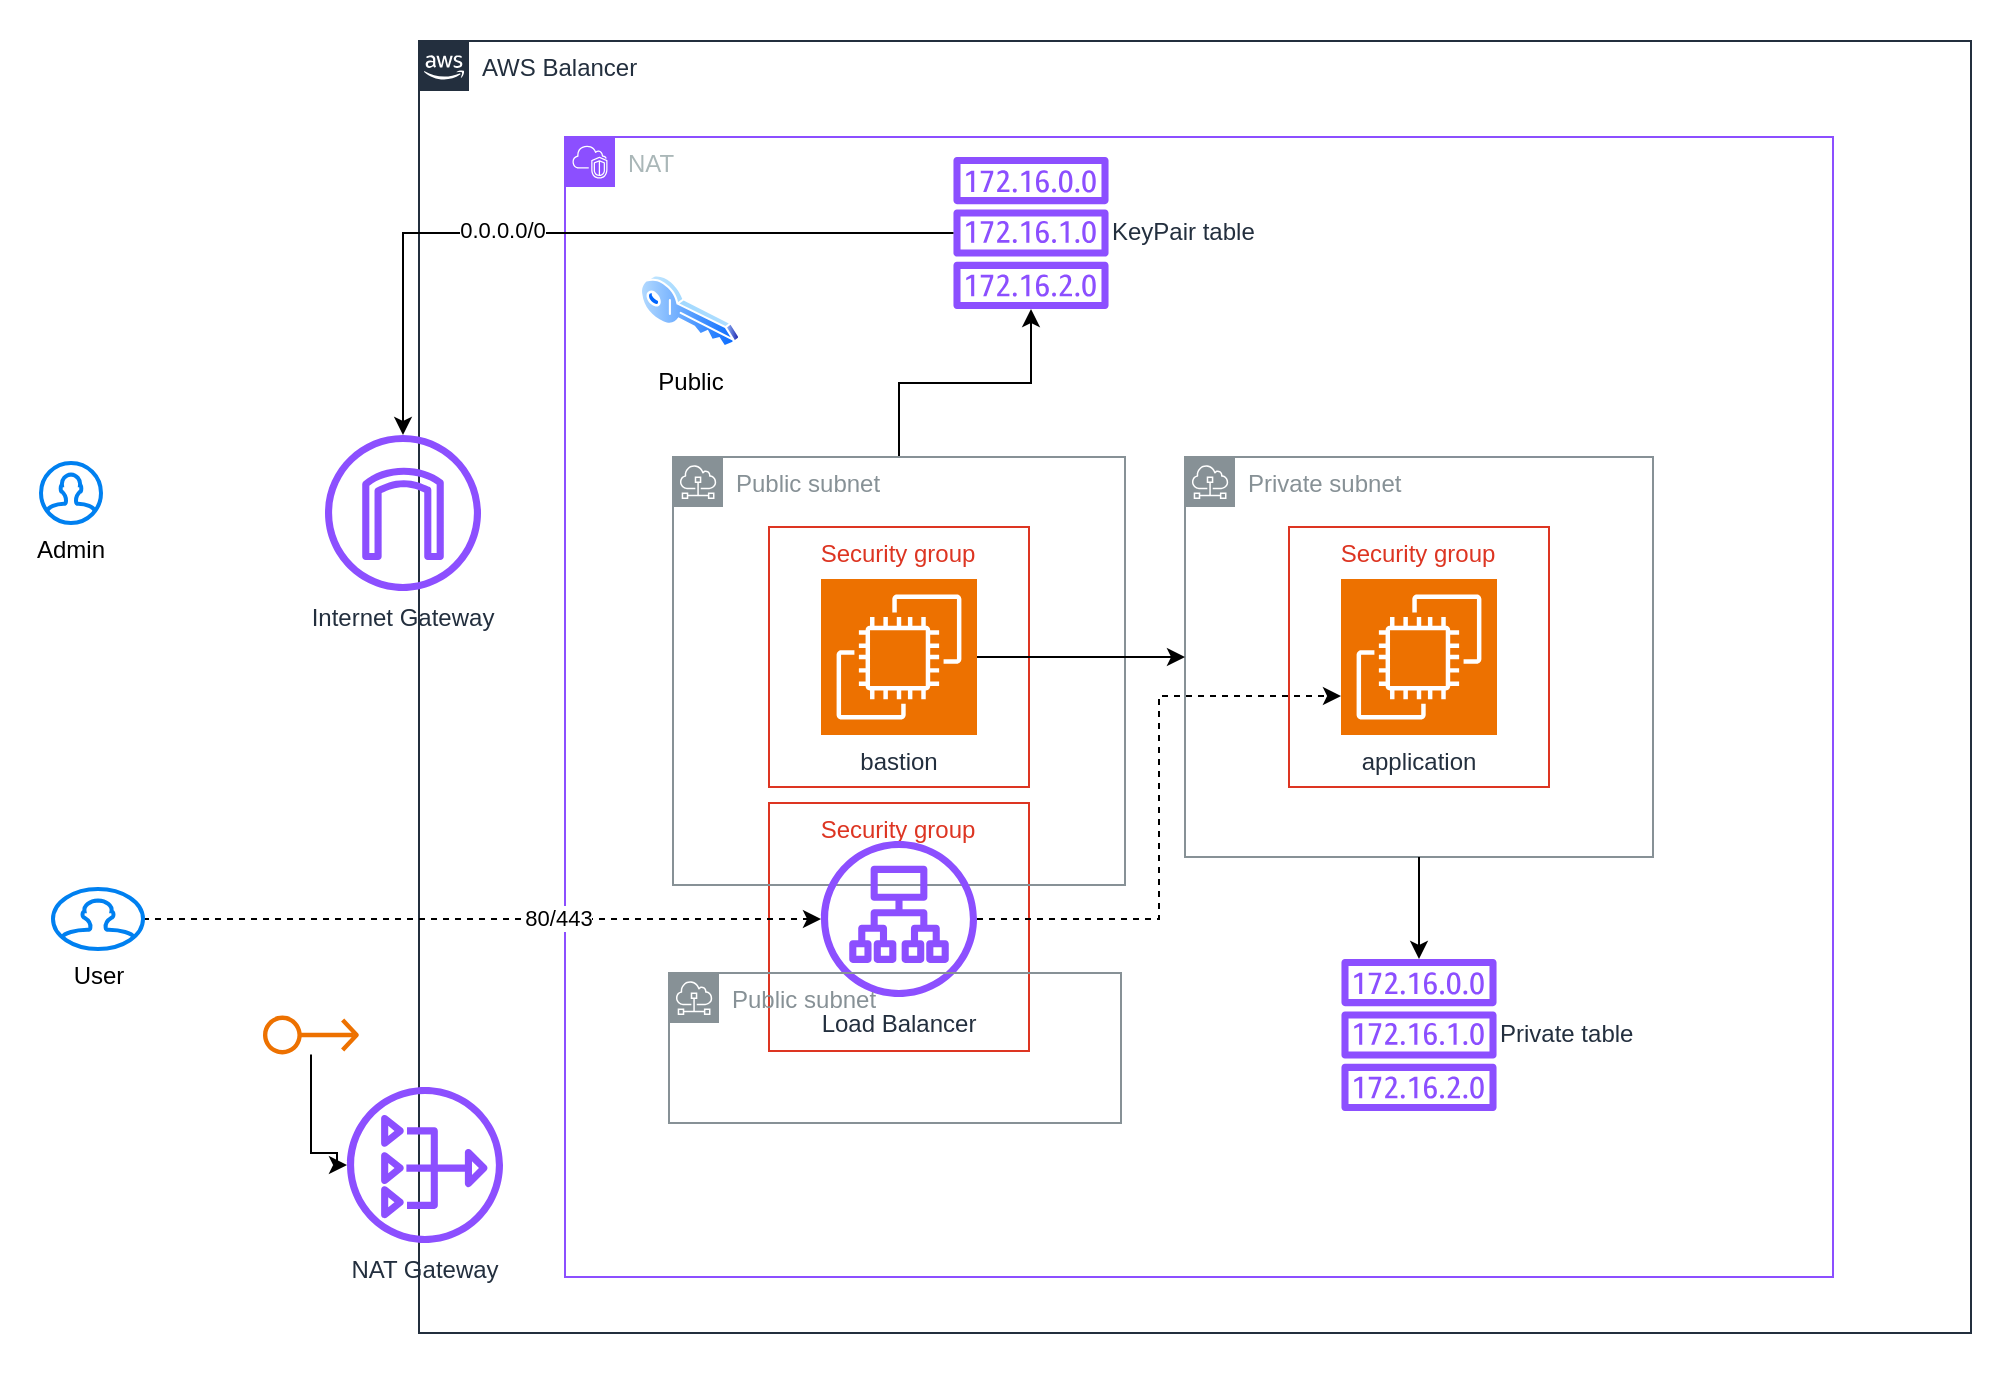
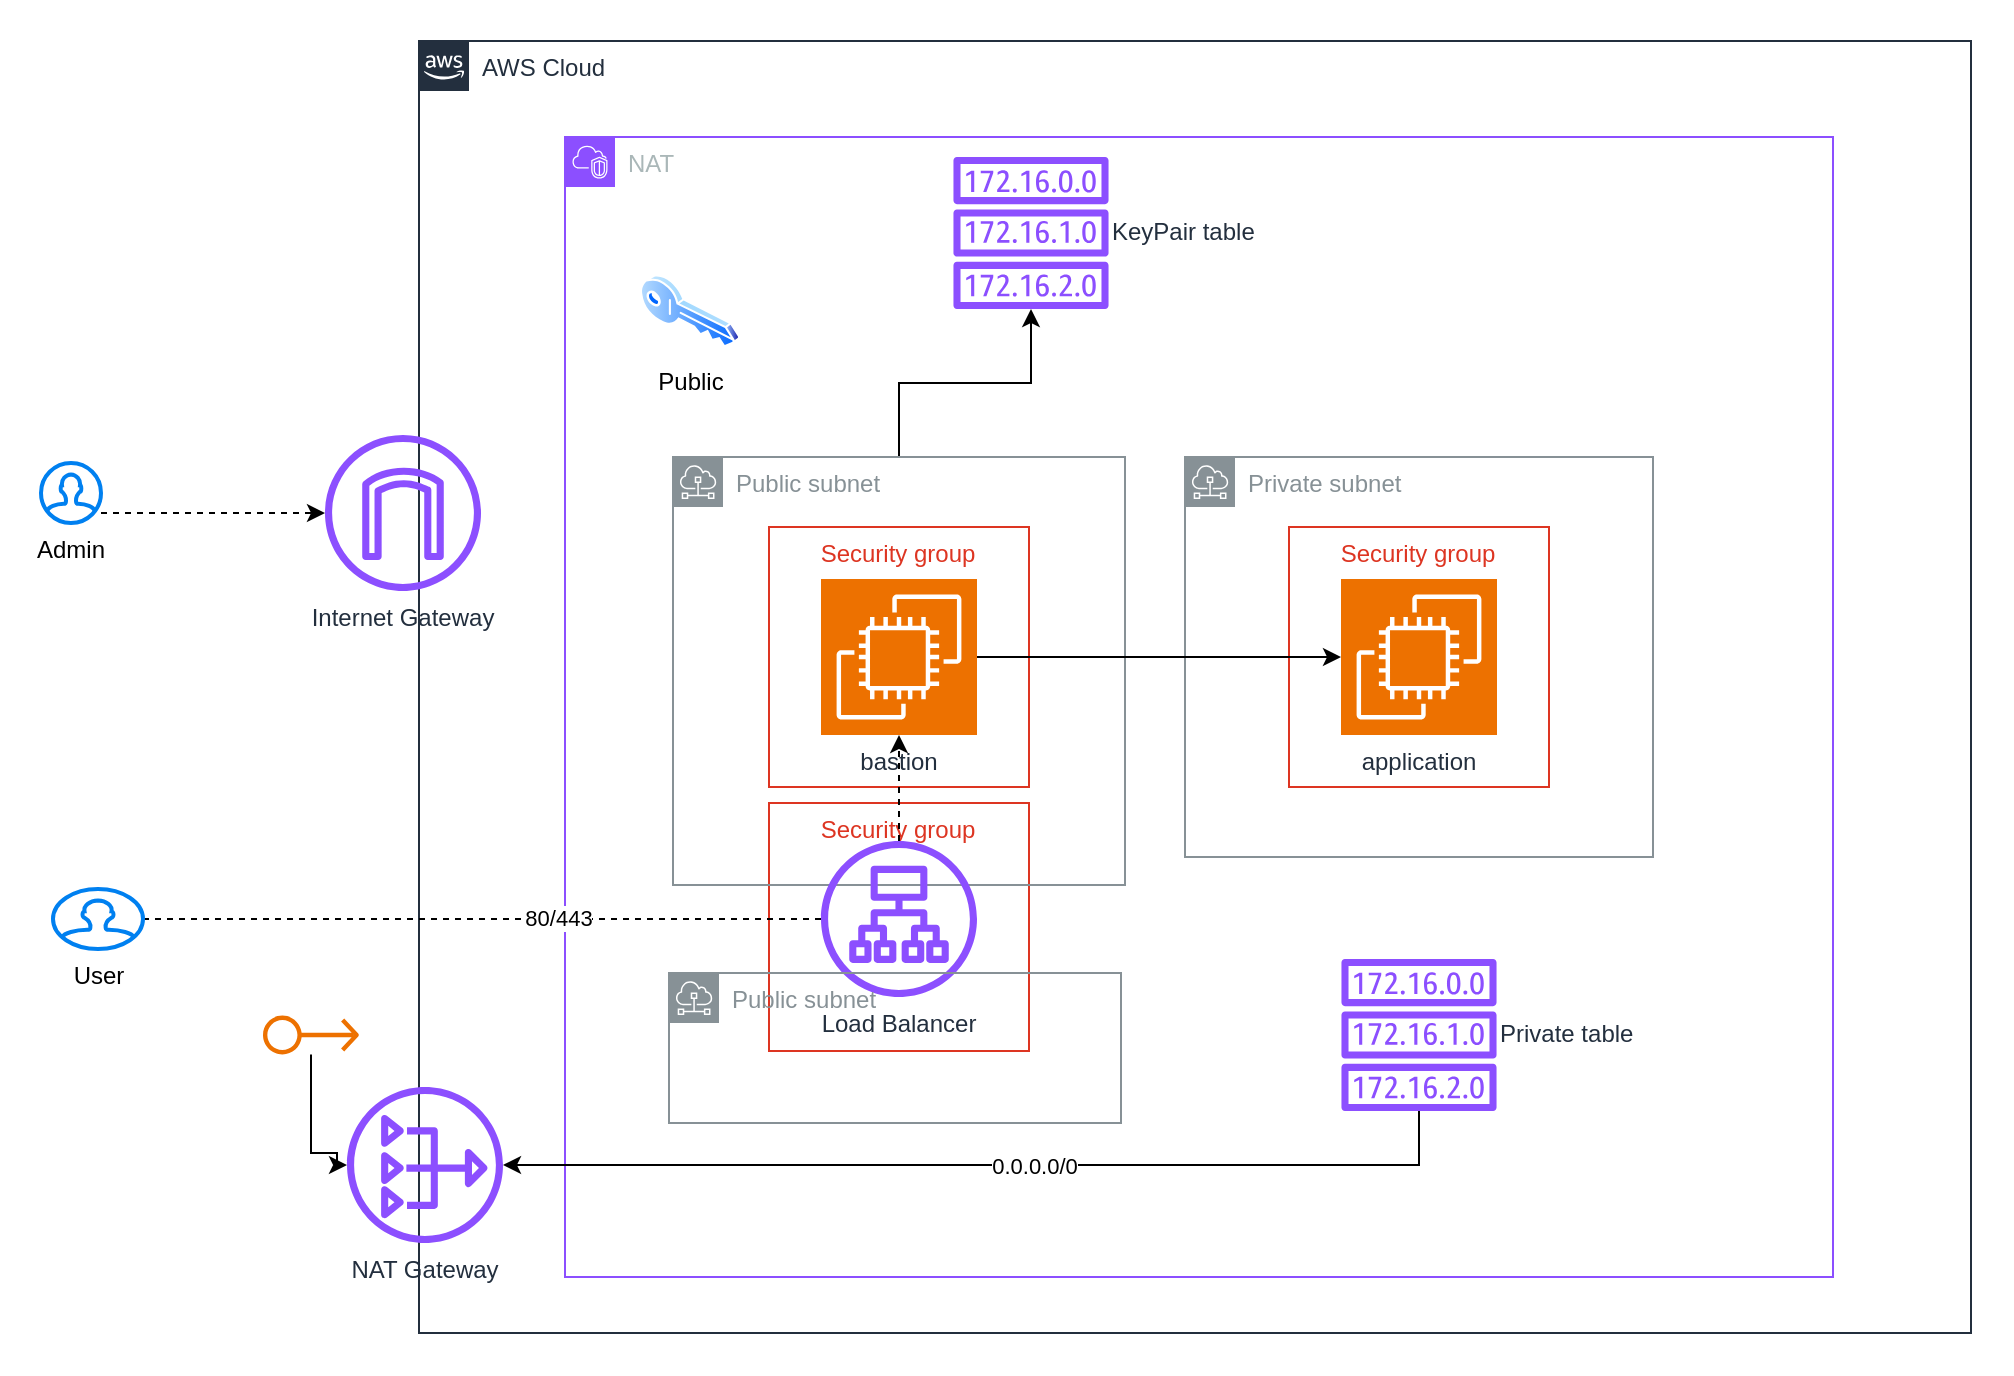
node "AWS Balancer": label "AWS Balancer" -> "AWS Cloud"
edge "KeyPair table" -> "Internet Gateway": removed, label "0.0.0.0/0"
edge "Admin" -> "Internet Gateway": added
edge "bastion" -> "Private subnet": now "bastion" -> "application"
edge "Load Balancer" -> "application": now "Load Balancer" -> "bastion"
edge "Private subnet" -> "Private table": removed
edge "User" -> "Load Balancer": arrowhead classic -> none
edge "Private table" -> "NAT Gateway": added, label "0.0.0.0/0"
